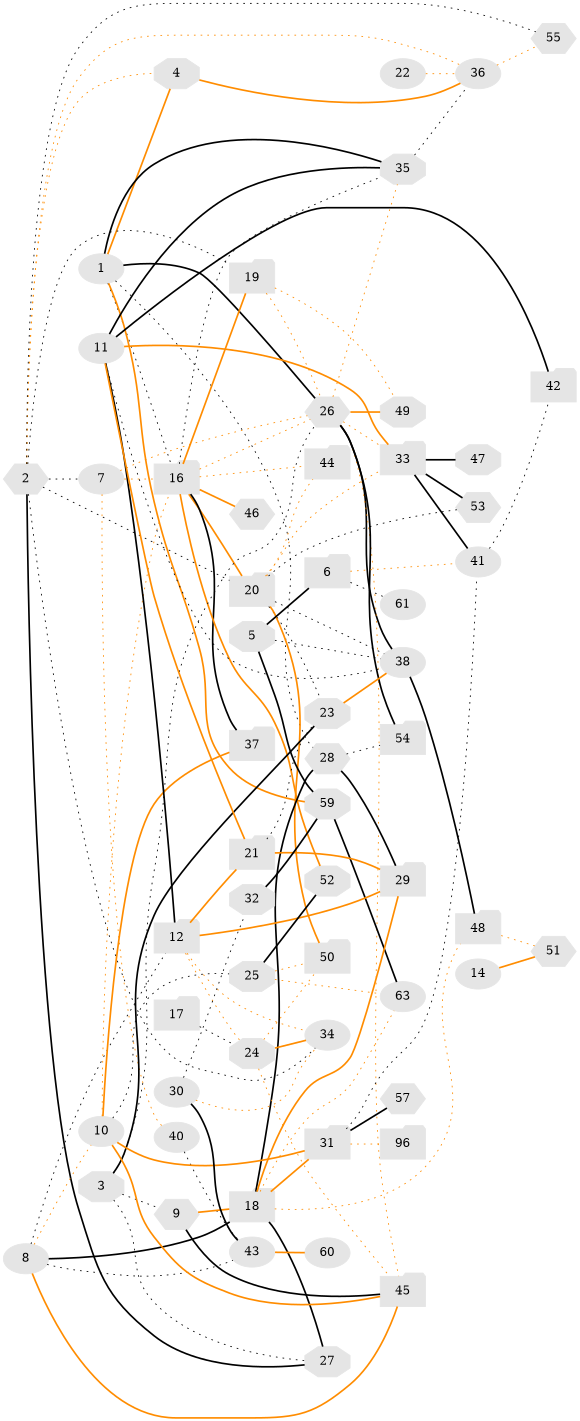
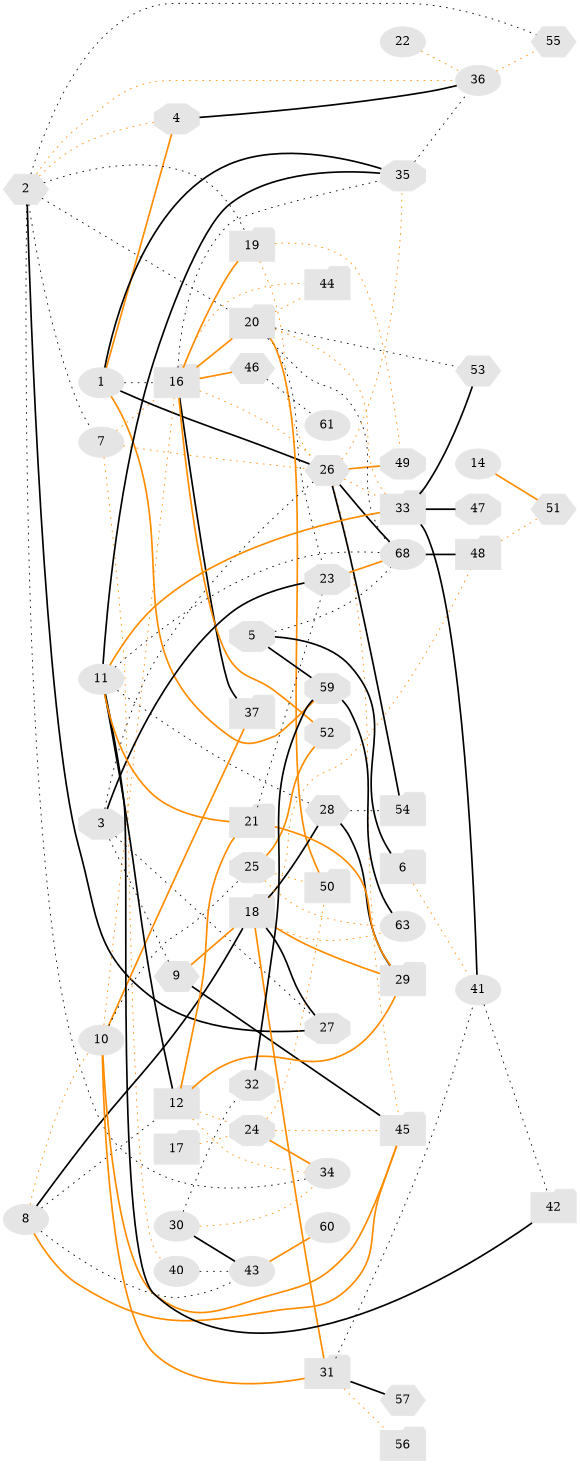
edge "4" -- "36": color darkorange -> black
edge "1" -- "28": now "11" -- "28"
edge "6" -- "61": now "46" -- "61"
node "38": label "38" -> "68"
edge "52" -- "25": color black -> darkorange
edge "17" -- "24": color black -> darkorange
node "96": label "96" -> "56"
